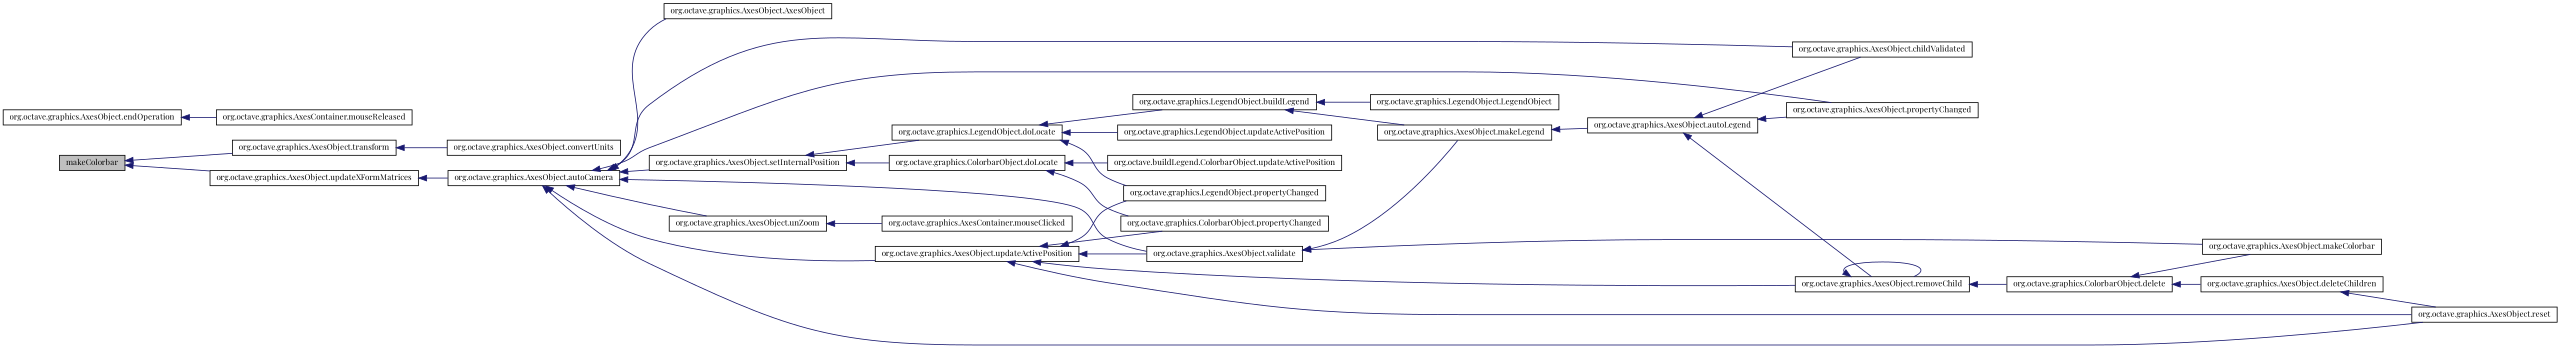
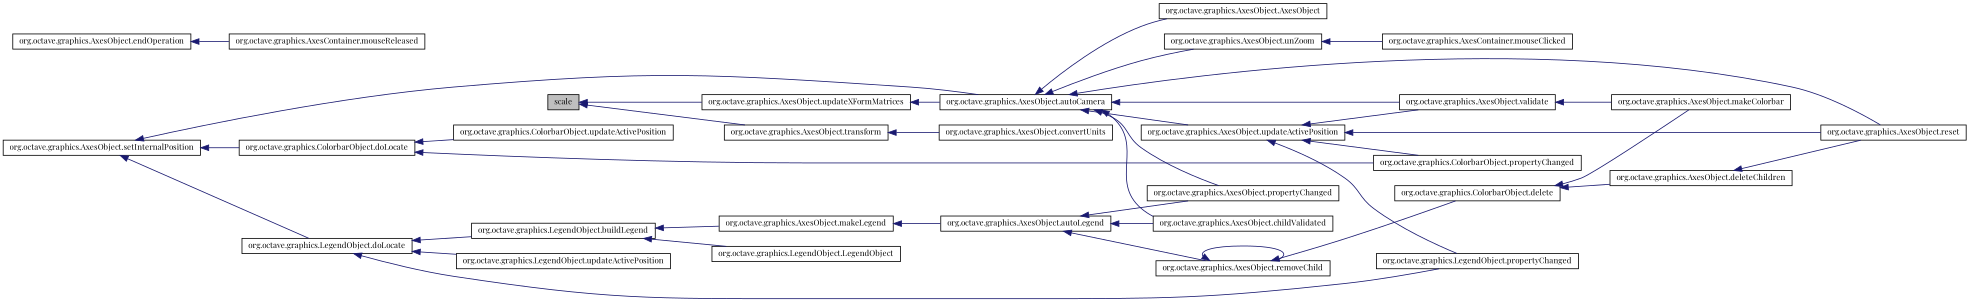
node "makeColorbar": label "makeColorbar" -> "scale"
node "org.octave.buildLegend.ColorbarObject.updateActivePosition": label "org.octave.buildLegend.ColorbarObject.updateActivePosition" -> "org.octave.graphics.ColorbarObject.updateActivePosition"
edge "org.octave.graphics.AxesObject.setInternalPosition" -> "org.octave.graphics.AxesObject.autoCamera": reversed
edge "org.octave.graphics.AxesObject.makeLegend" -> "org.octave.graphics.AxesObject.validate": removed
edge "org.octave.graphics.AxesObject.removeChild" -> "org.octave.graphics.AxesObject.updateActivePosition": removed
